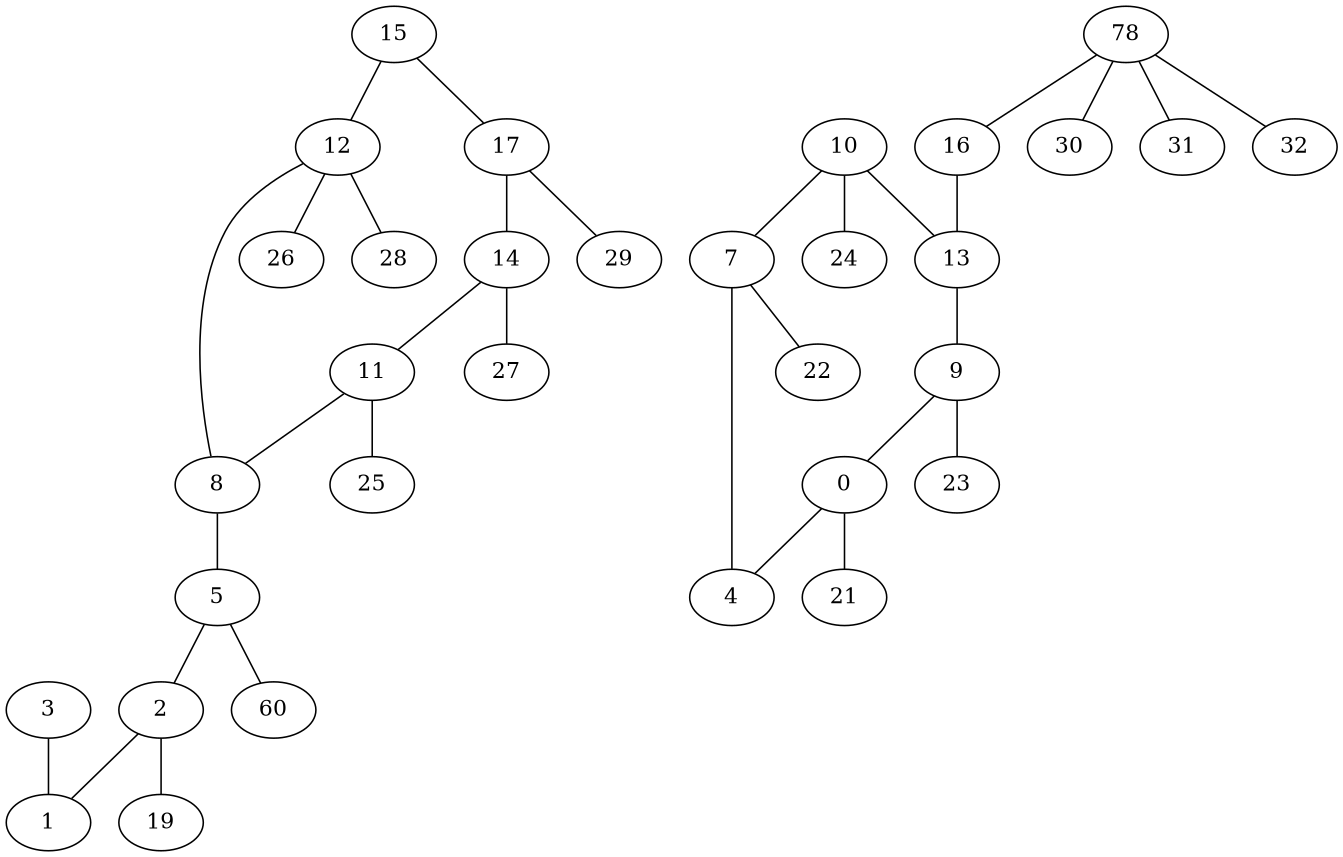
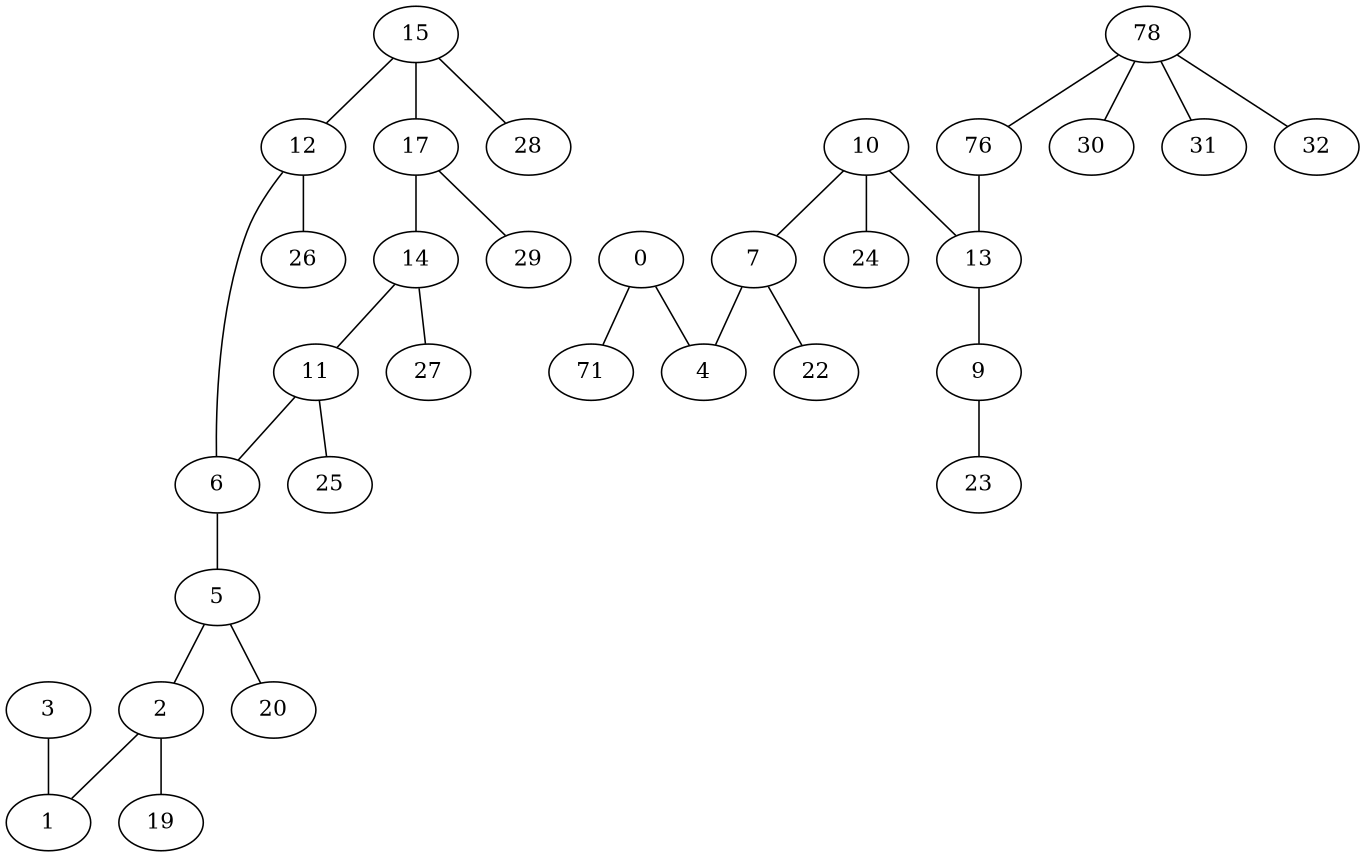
node "16": label "16" -> "76"
edge "12" -- "28": now "15" -- "28"
edge "9" -- "0": removed
node "8": label "8" -> "6"
node "21": label "21" -> "71"
node "60": label "60" -> "20"
